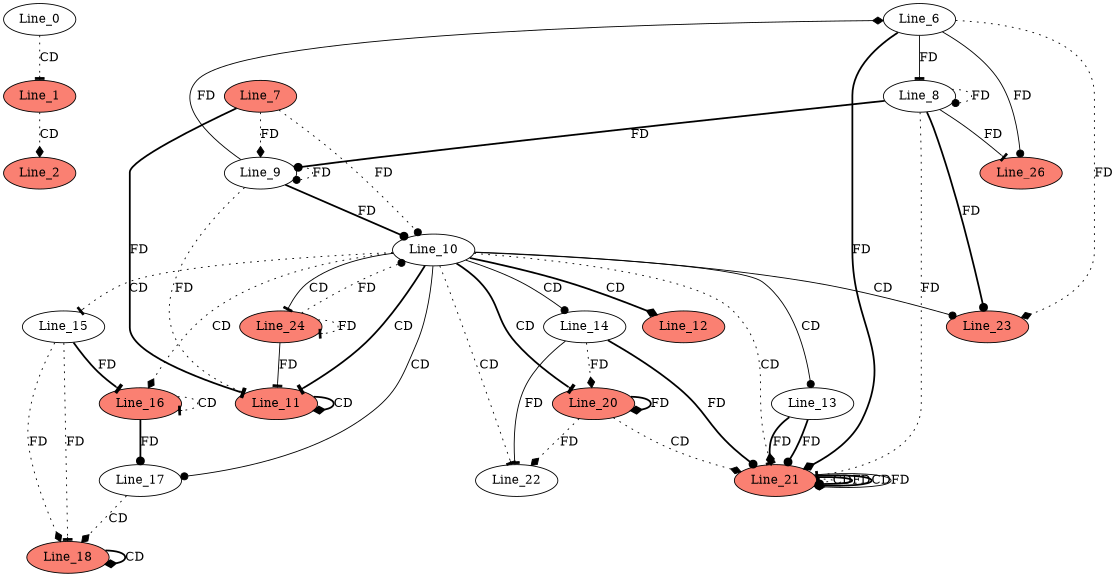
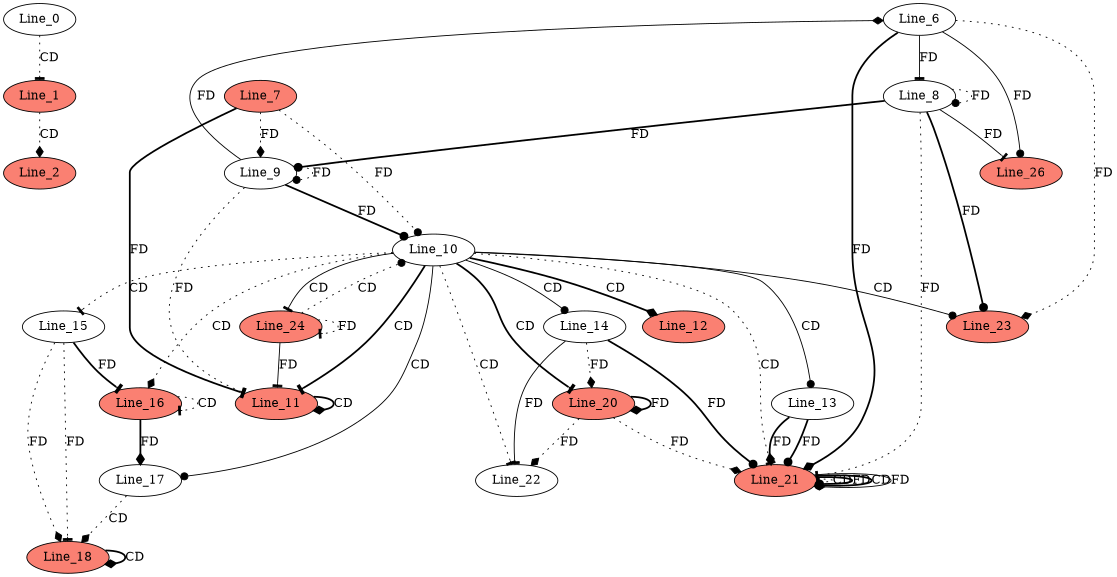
edge "Line_24" -> "Line_10": label "FD" -> "CD"
edge "Line_16" -> "Line_17": arrowhead dot -> diamond
edge "Line_20" -> "Line_21": label "CD" -> "FD"
